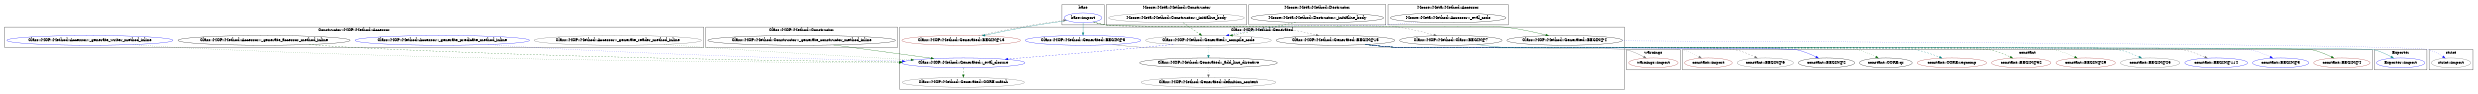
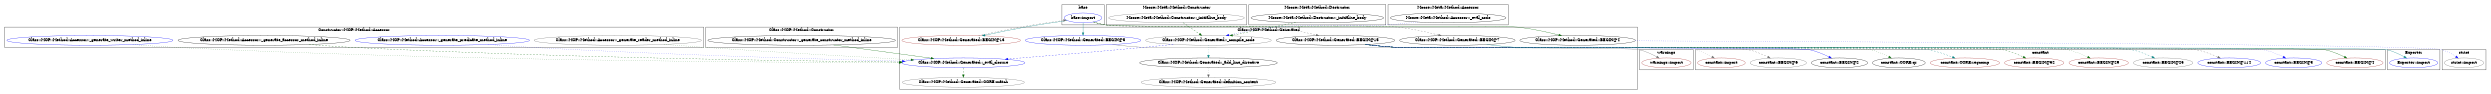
node "Class::MOP::Method::Class::BEGIN@7": label "Class::MOP::Method::Class::BEGIN@7" -> "Class::MOP::Method::Generated::BEGIN@7"
